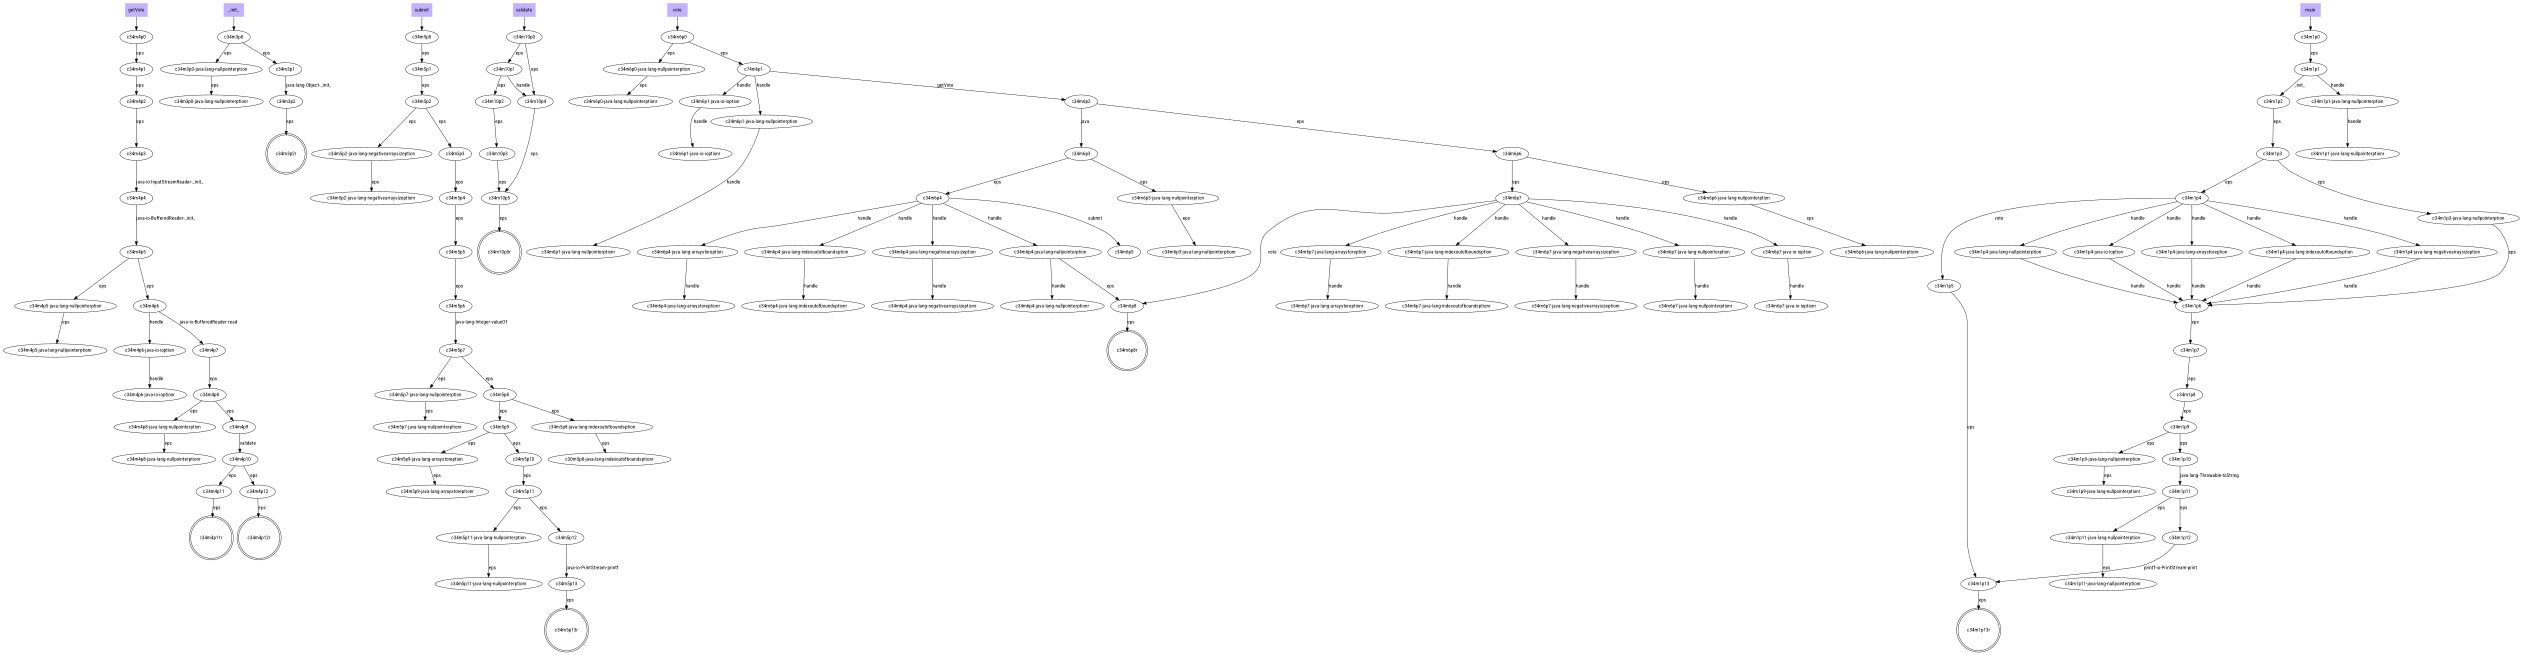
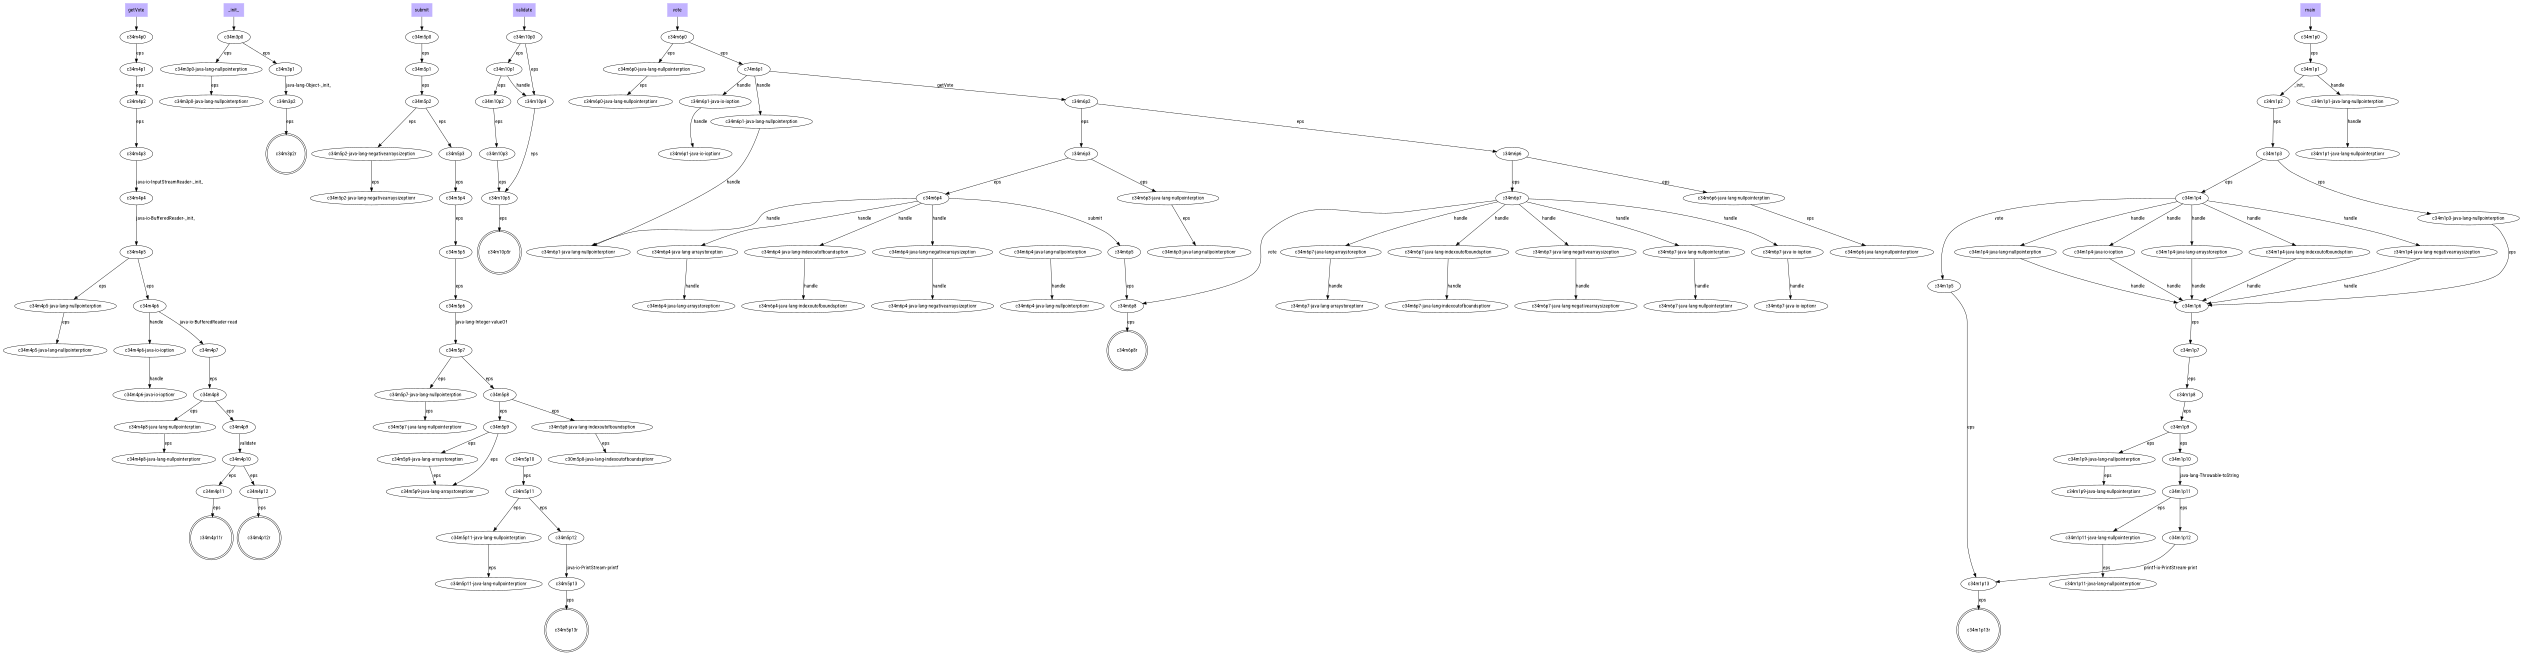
edge "c34m6p2" -> "c34m6p3": label "java" -> "eps"
edge "c34m6p4" -> "c34m6p4-java-lang-nullpointerption": now "c34m6p4" -> "c34m6p1-java-lang-nullpointerptionr"
edge "c34m6p4-java-lang-nullpointerption" -> "c34m6p8": now "c34m6p5" -> "c34m6p8"
edge "c34m5p9" -> "c34m5p10": now "c34m5p9" -> "c34m5p9-java-lang-arraystoreptionr"
